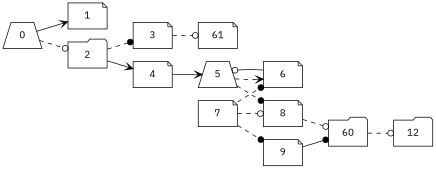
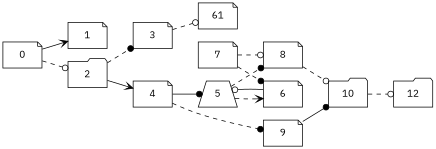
node "0": shape trapezium -> note
edge "4" -> "5": arrowhead vee -> dot
edge "7" -> "9": now "4" -> "9"
node "60": label "60" -> "10"
